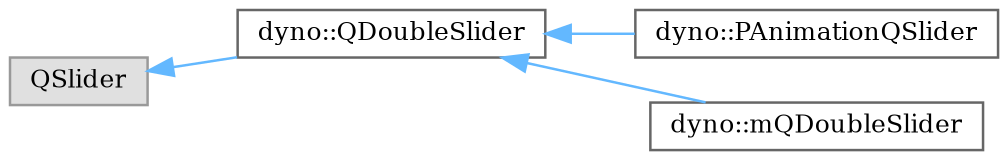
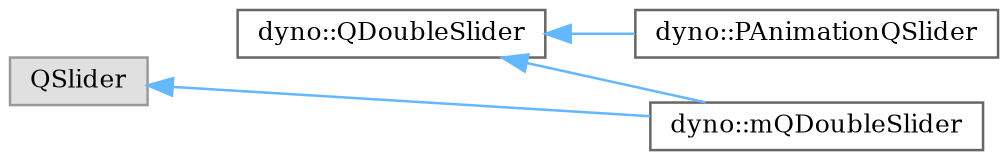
edge "dyno::QDoubleSlider" -> "QSlider": now "dyno::mQDoubleSlider" -> "QSlider"
